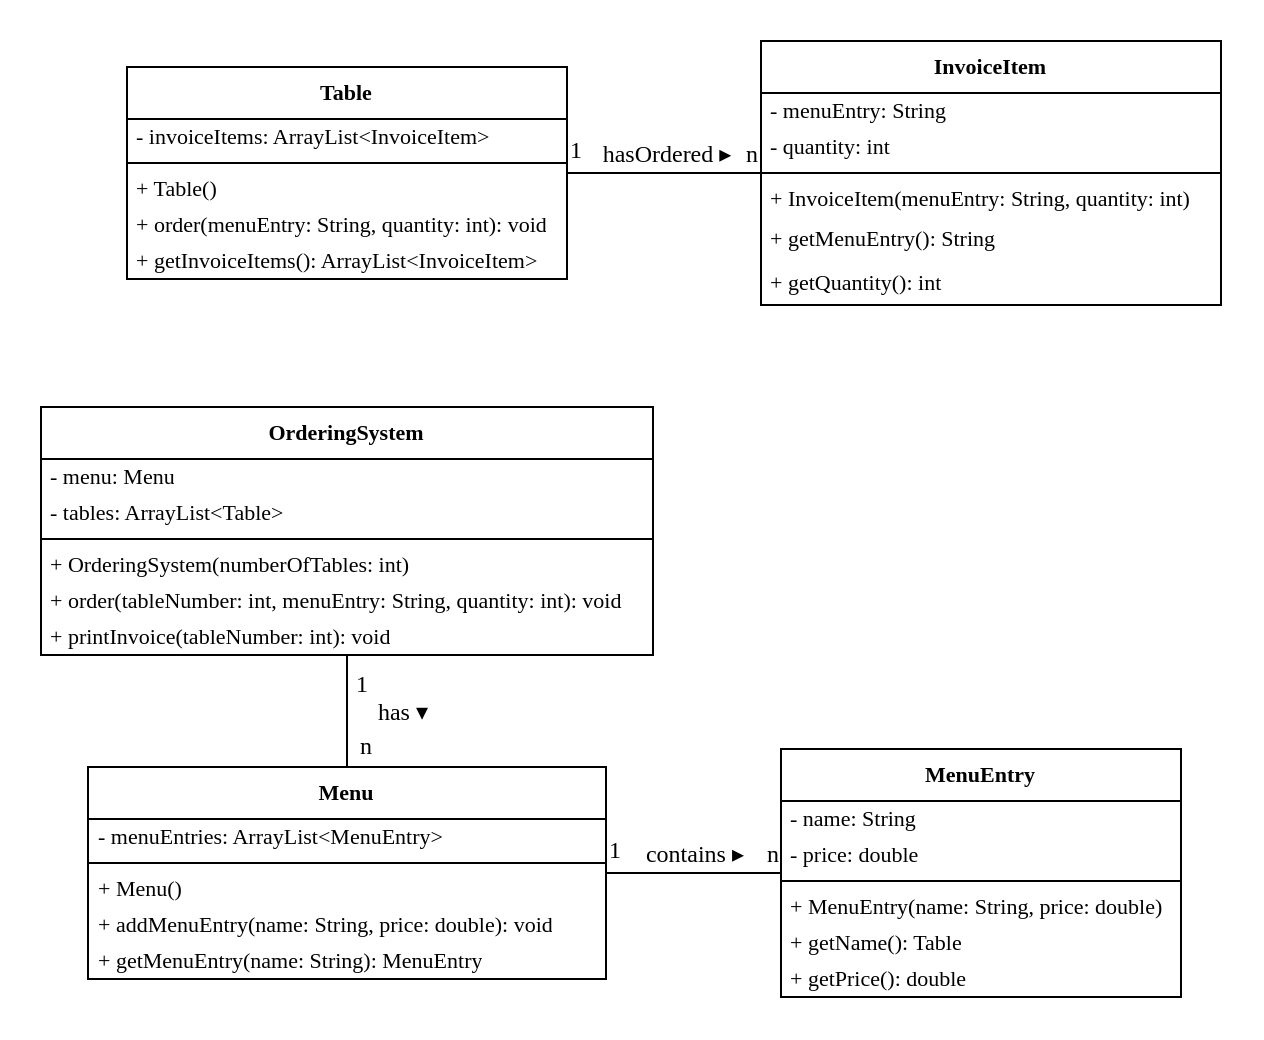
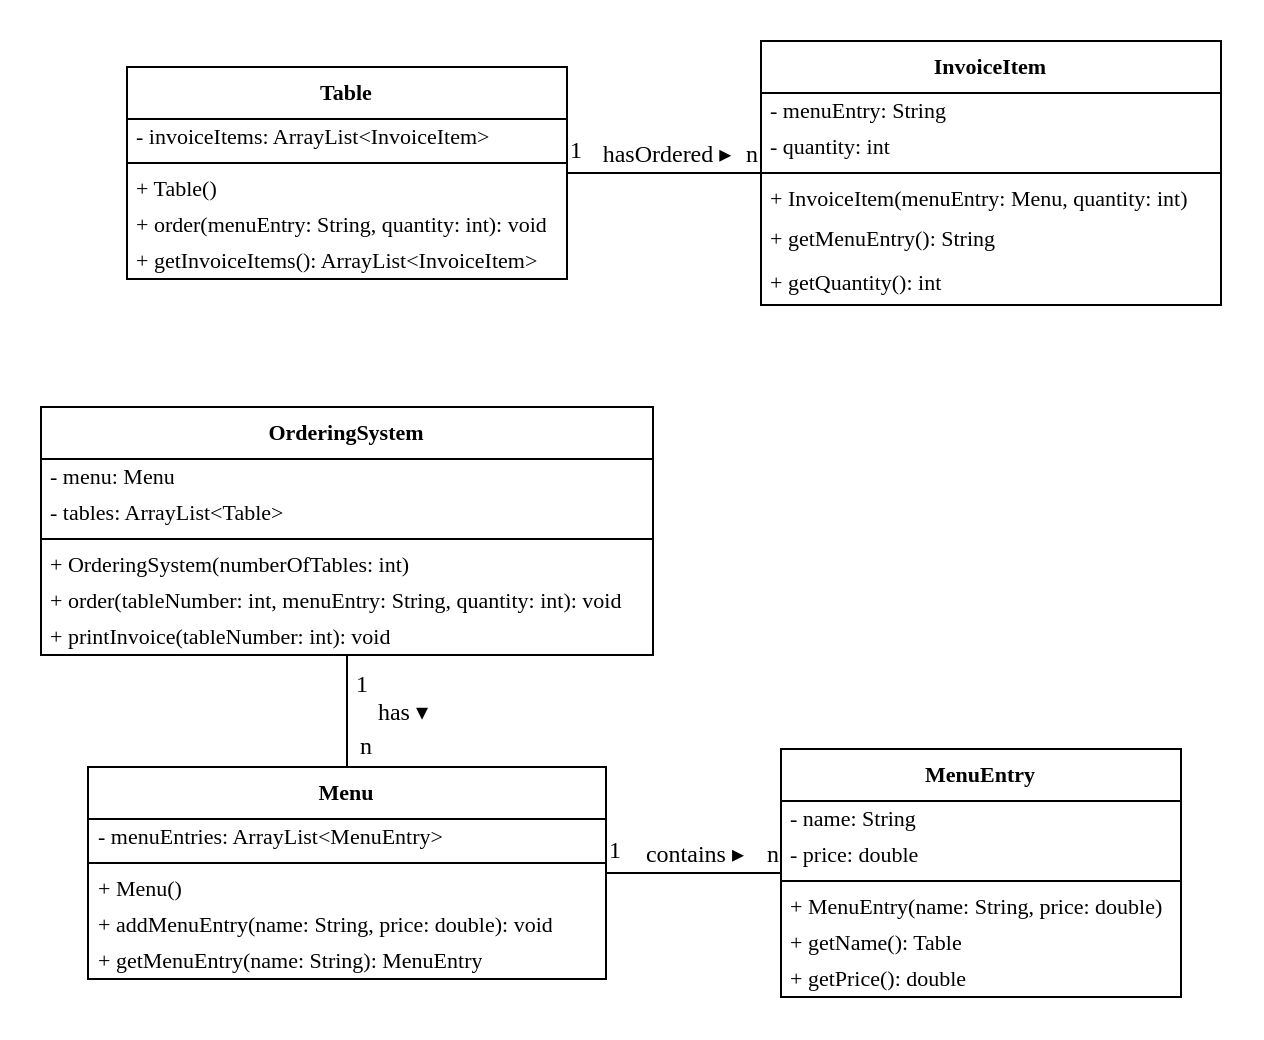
node "+ InvoiceItem(menuEntry: String, quantity: int)": label "+ InvoiceItem(menuEntry: String, quantity: int)" -> "+ InvoiceItem(menuEntry: Menu, quantity: int)"
